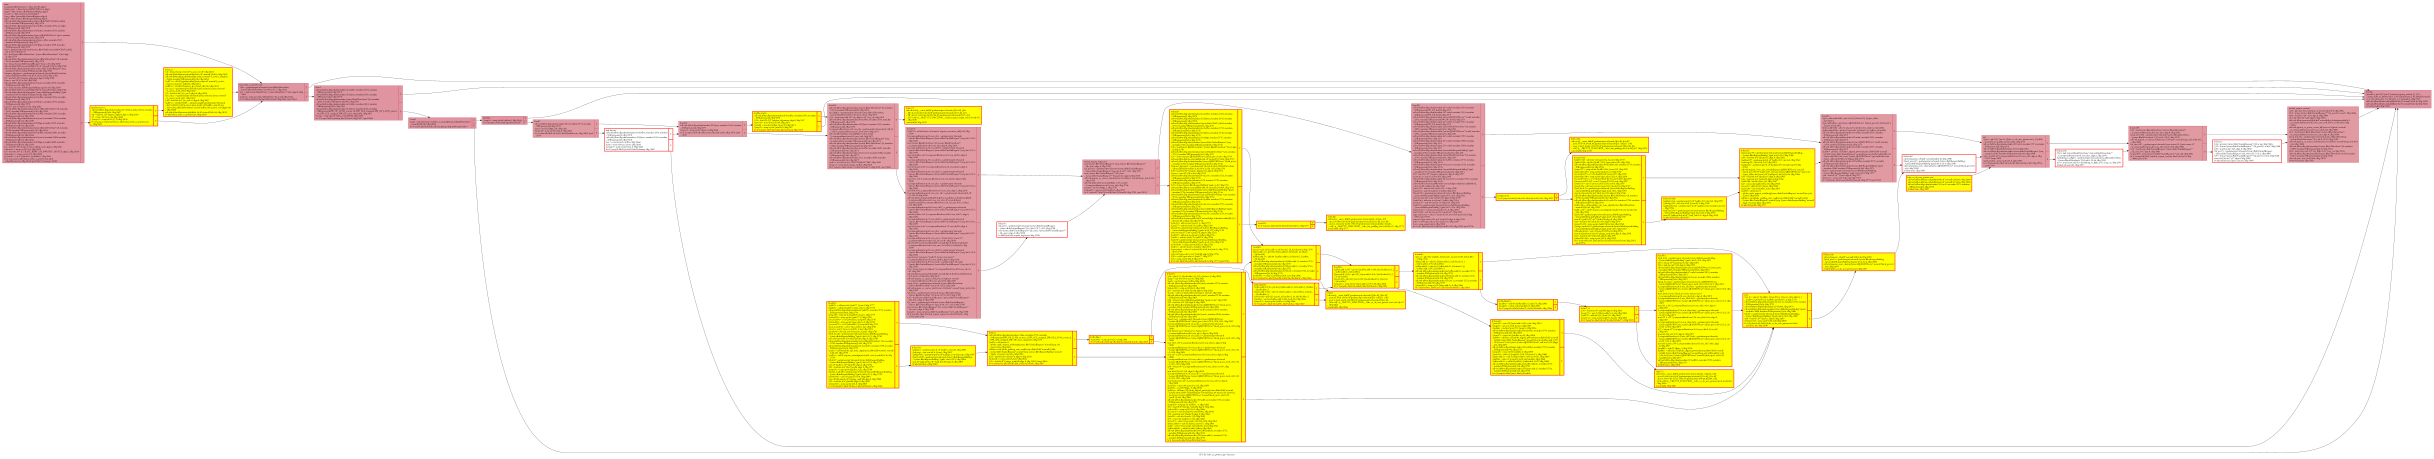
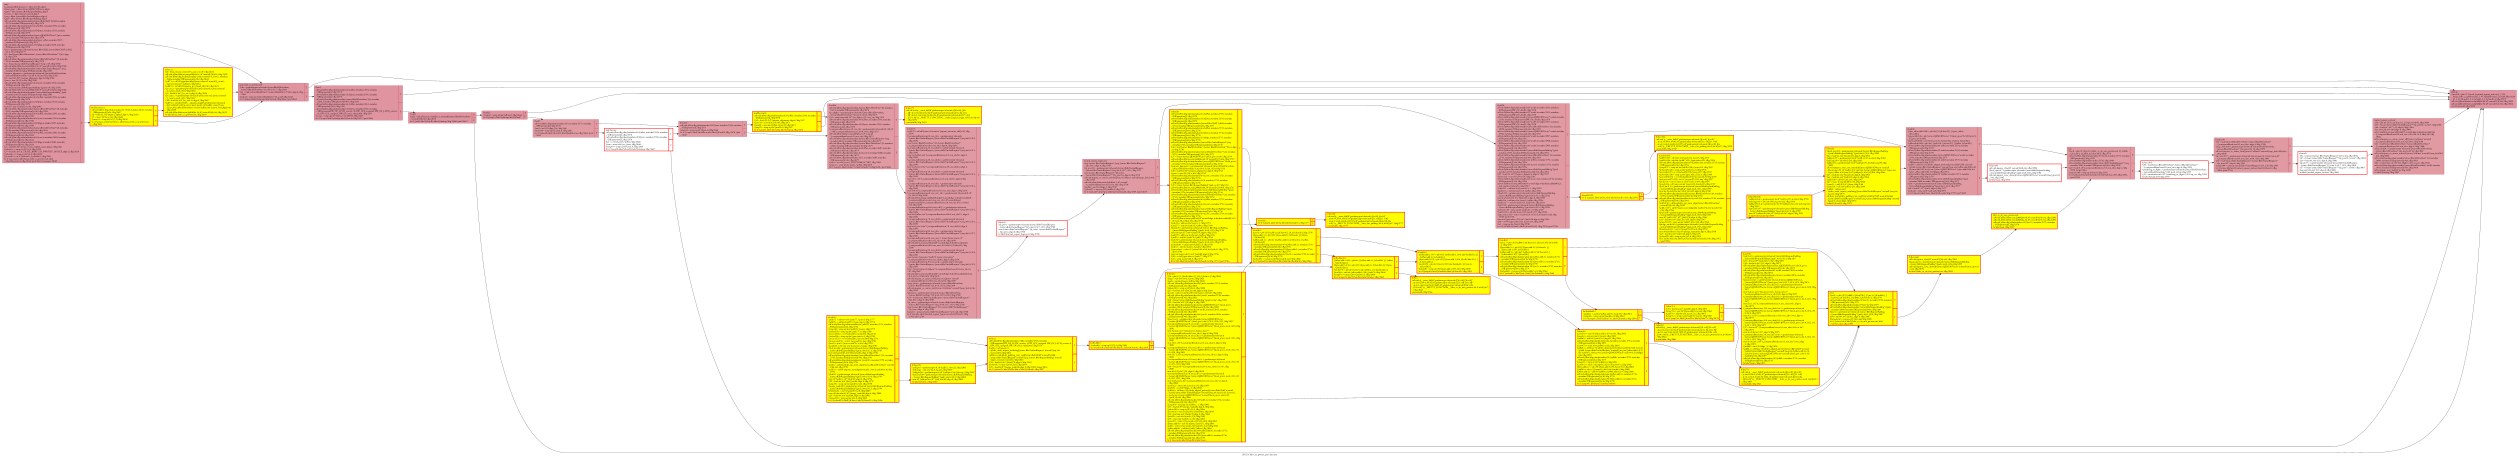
edge "if.then.i.i66:" -> "if.then.i68:": now "if.then.i.i66:" -> "bdrv_co_do_zero_pwritev.exit:"
edge "if.end30.i:" -> "if.else.i:": now "if.end30.i:" -> "lor.lhs.false32.i:"
node "if.else68.i:": added
edge "if.then.i:" -> "if.then8.i:": removed
